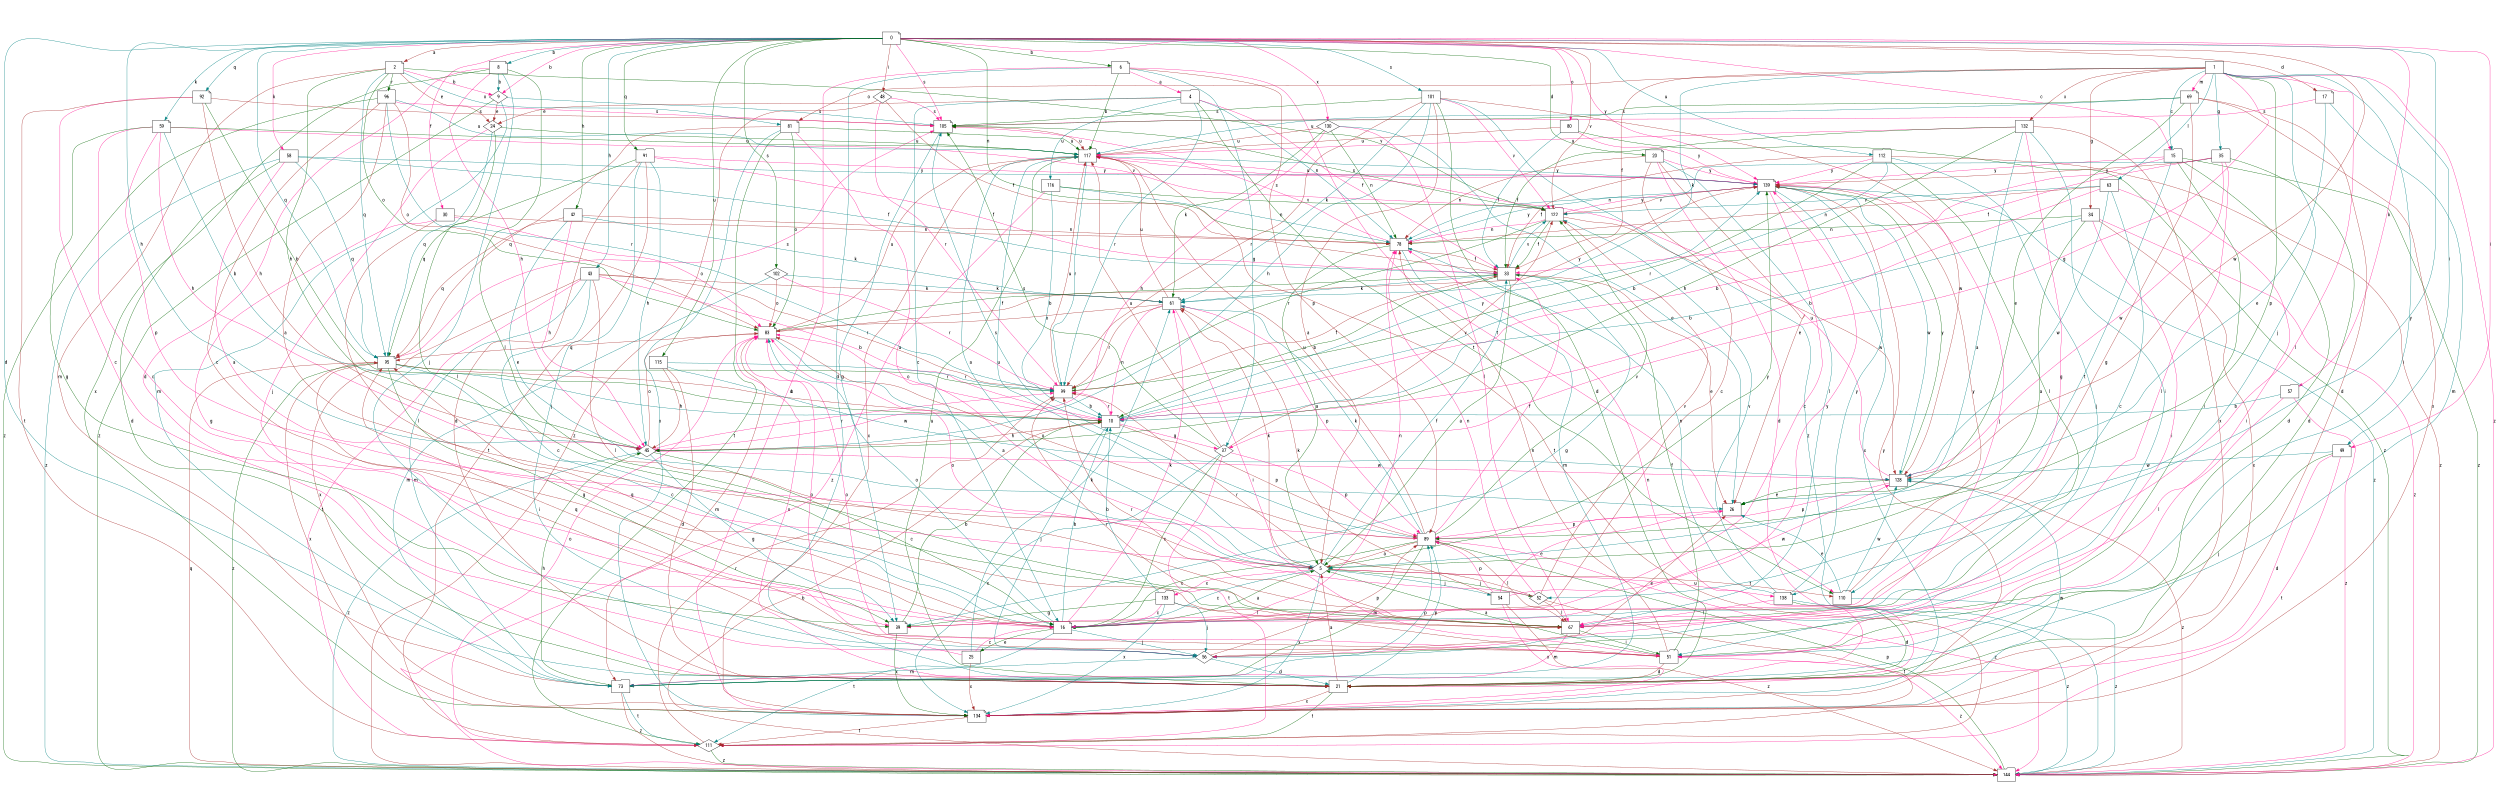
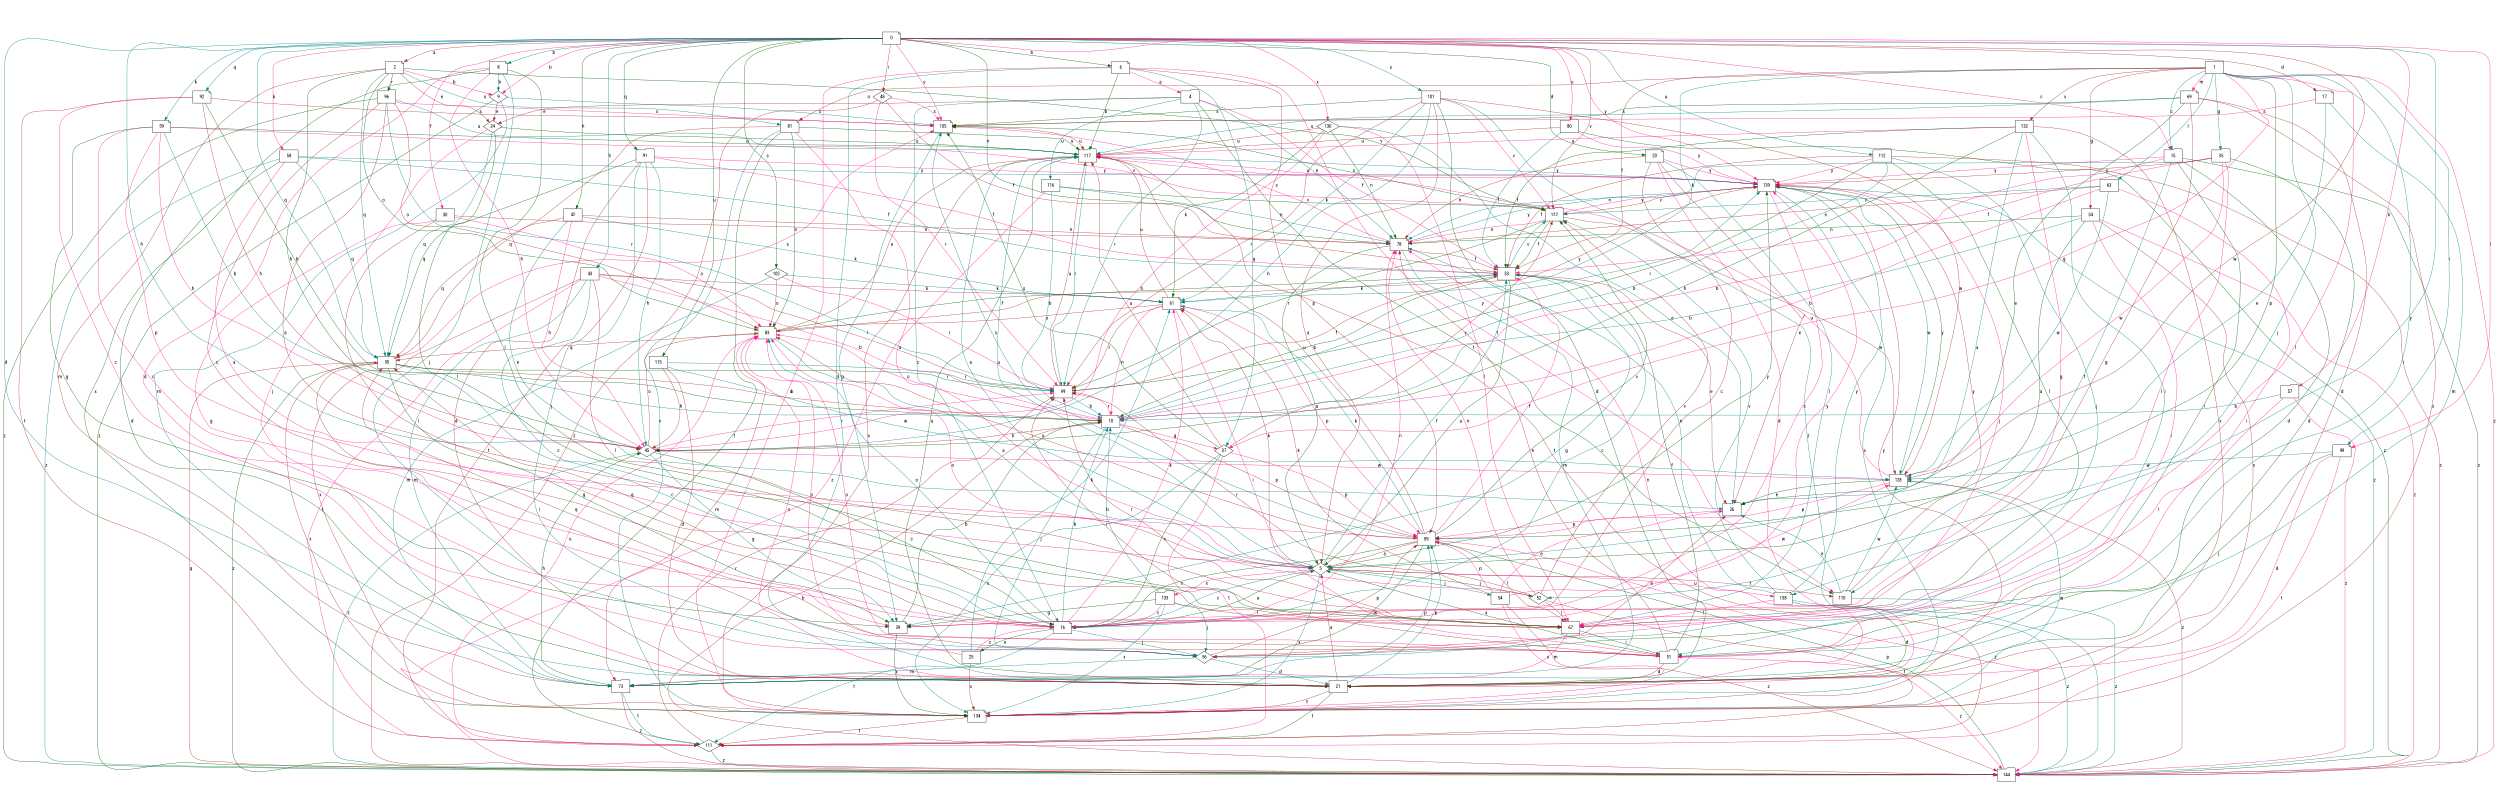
edge "63" -> "16": now "33" -> "16"
